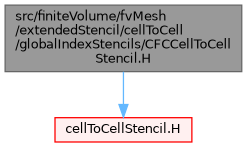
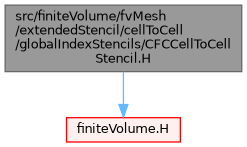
node "cellToCellStencil.H": label "cellToCellStencil.H" -> "finiteVolume.H"
